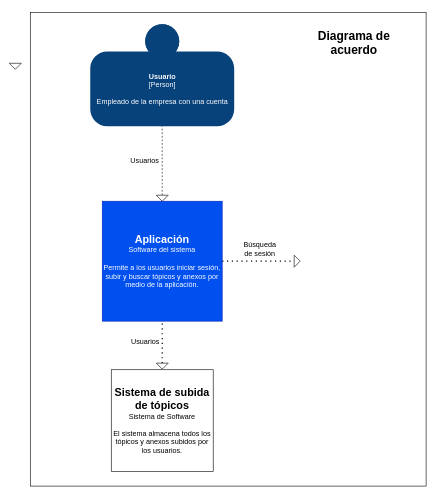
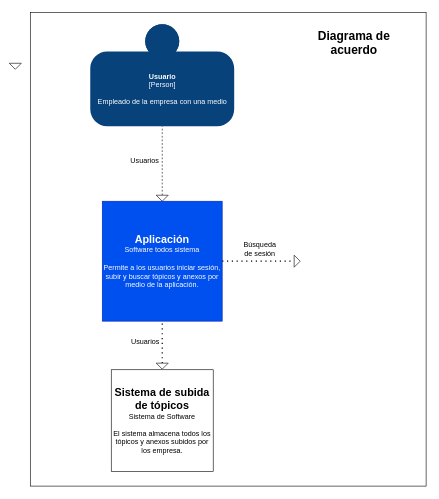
node "Usuario [Person] Empleado de la empresa con una cuenta": label "Usuario [Person] Empleado de la empresa con una cuenta" -> "Usuario [Person] Empleado de la empresa con una medio"
node "Aplicación Software del sistema Permite a los usuarios iniciar sesión, subir y buscar tópicos y anexos por medio de la aplicación.": label "Aplicación Software del sistema Permite a los usuarios iniciar sesión, subir y buscar tópicos y anexos por medio de la aplicación." -> "Aplicación Software todos sistema Permite a los usuarios iniciar sesión, subir y buscar tópicos y anexos por medio de la aplicación."
node "Sistema de subida de tópicos Sistema de Software El sistema almacena todos los tópicos y anexos subidos por los usuarios.": label "Sistema de subida de tópicos Sistema de Software El sistema almacena todos los tópicos y anexos subidos por los usuarios." -> "Sistema de subida de tópicos Sistema de Software El sistema almacena todos los tópicos y anexos subidos por los empresa."
